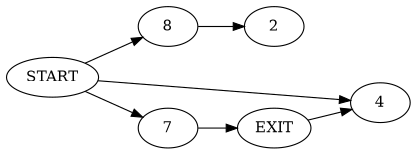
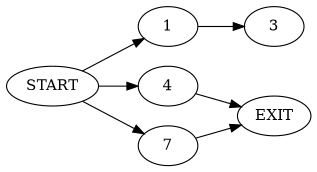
node "8": label "8" -> "1"
node "2": label "2" -> "3"
edge "EXIT" -> "4": reversed
